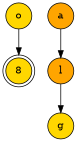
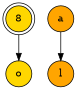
edge "o" -> "8": reversed
node "g": removed
